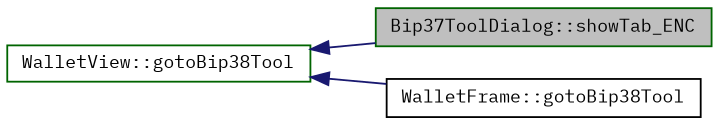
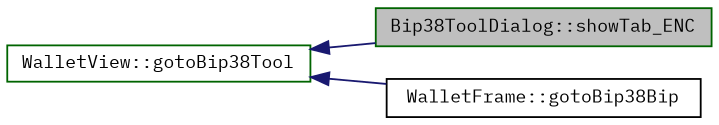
node "Bip37ToolDialog::showTab_ENC": label "Bip37ToolDialog::showTab_ENC" -> "Bip38ToolDialog::showTab_ENC"
node "WalletFrame::gotoBip38Tool": label "WalletFrame::gotoBip38Tool" -> "WalletFrame::gotoBip38Bip"
